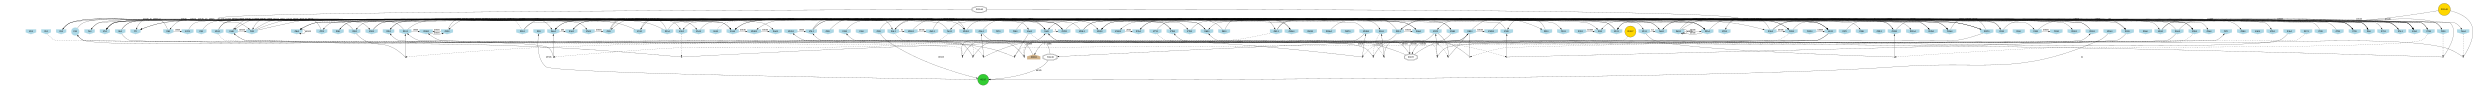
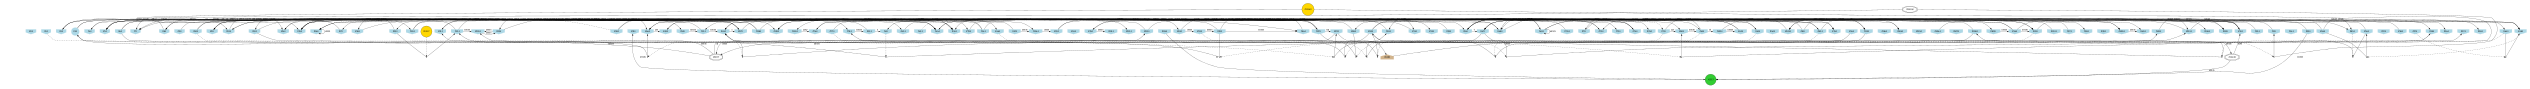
edge "#62:1" -> "#71:1": added, label "4095"
edge "#3:1" -> "#35:1": added, label "63"
edge "#8:1" -> "#47:1": reversed
